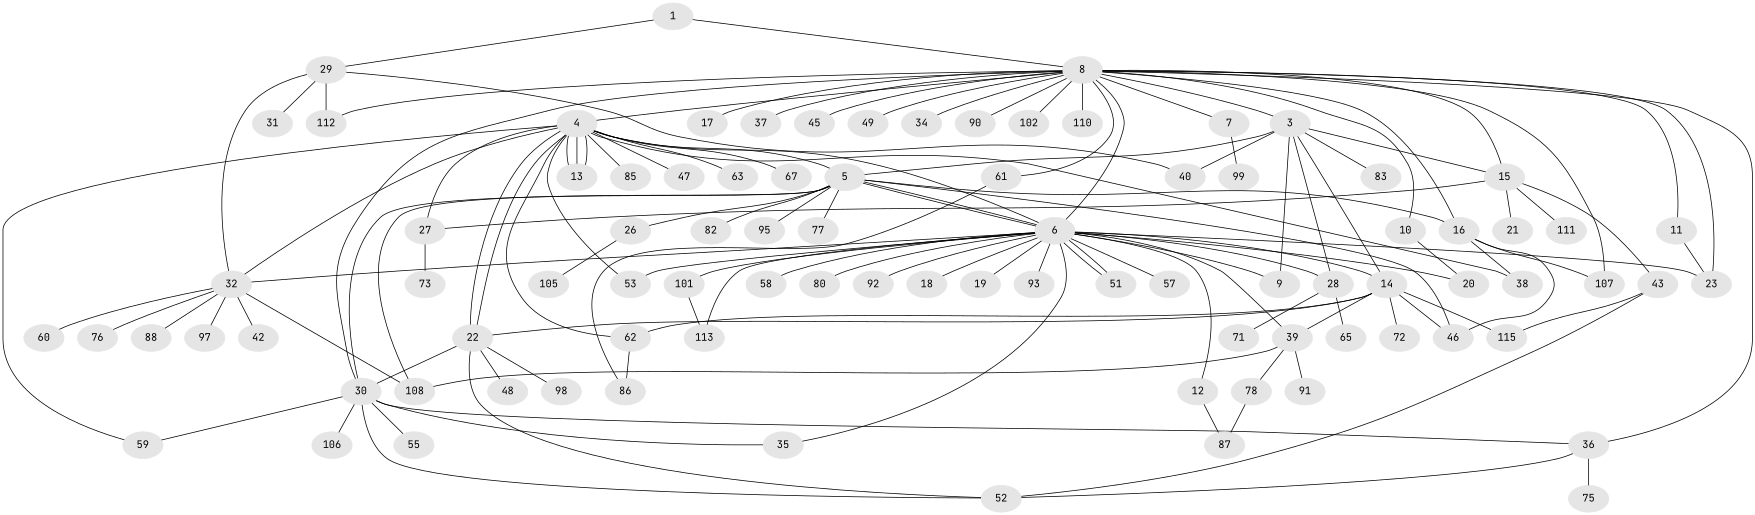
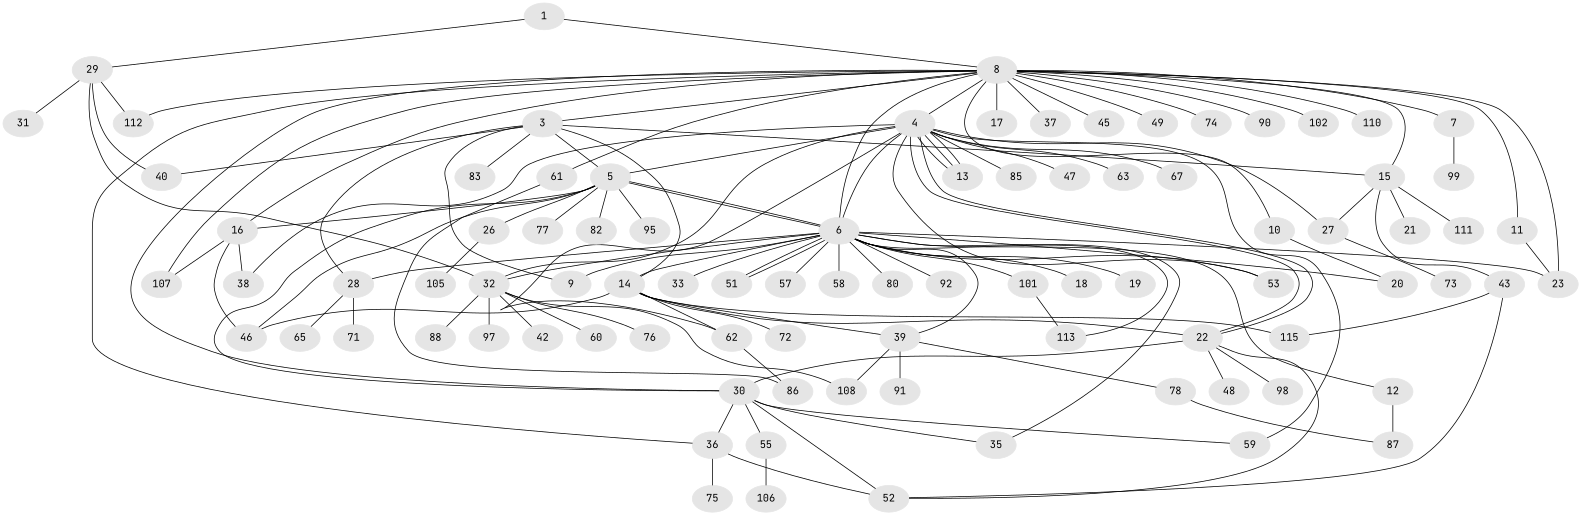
node "34": label "34" -> "74"
edge "5" -- "108": removed
node "93": label "93" -> "33"
edge "30" -- "106": now "55" -- "106"
